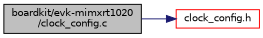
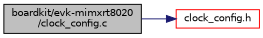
node "boardkit/evk-mimxrt1020 /clock_config.c": label "boardkit/evk-mimxrt1020 /clock_config.c" -> "boardkit/evk-mimxrt8020 /clock_config.c"
